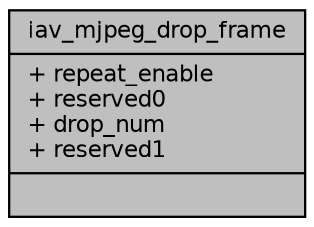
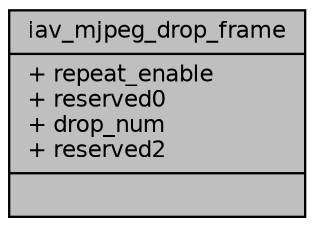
node "iav_mjpeg_drop_frame": text "+ reserved1" -> "+ reserved2"
